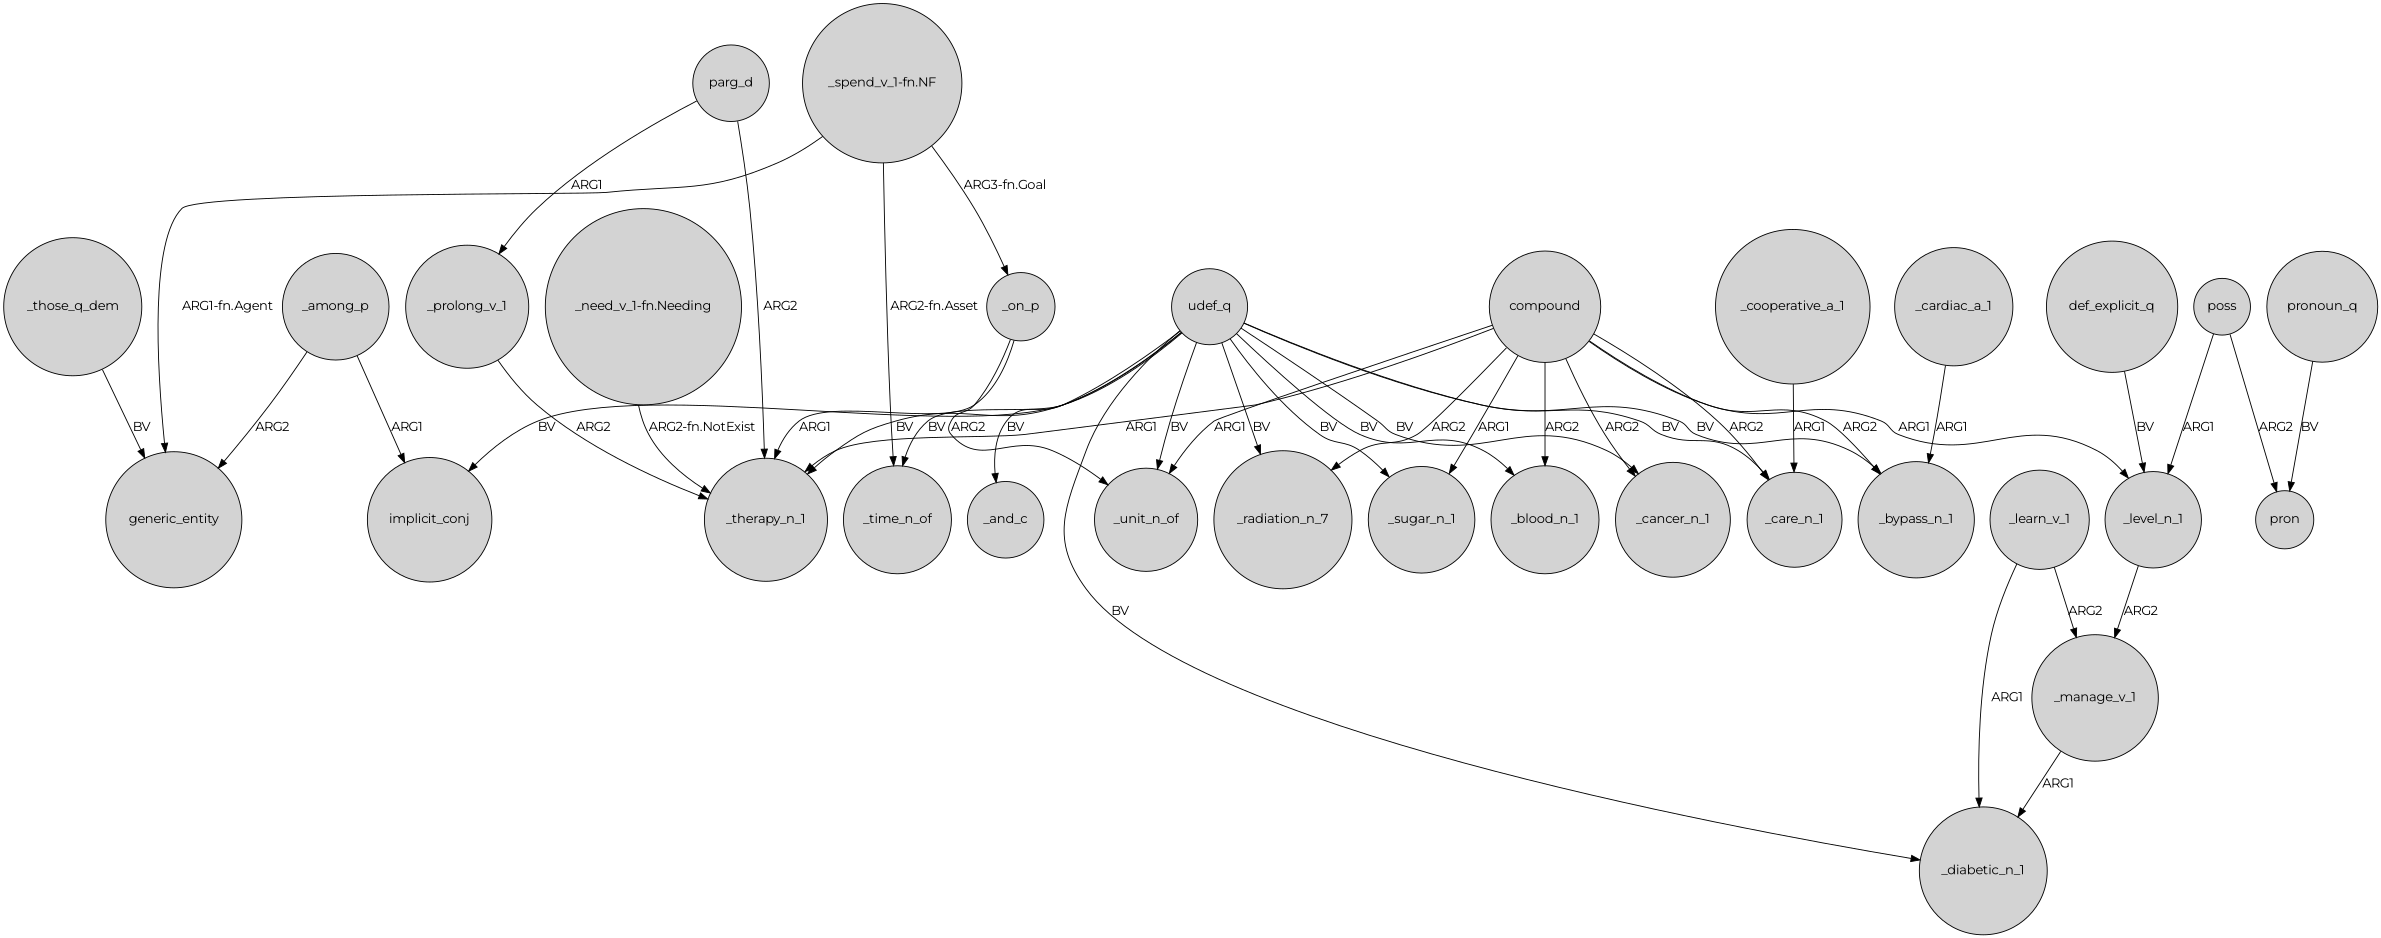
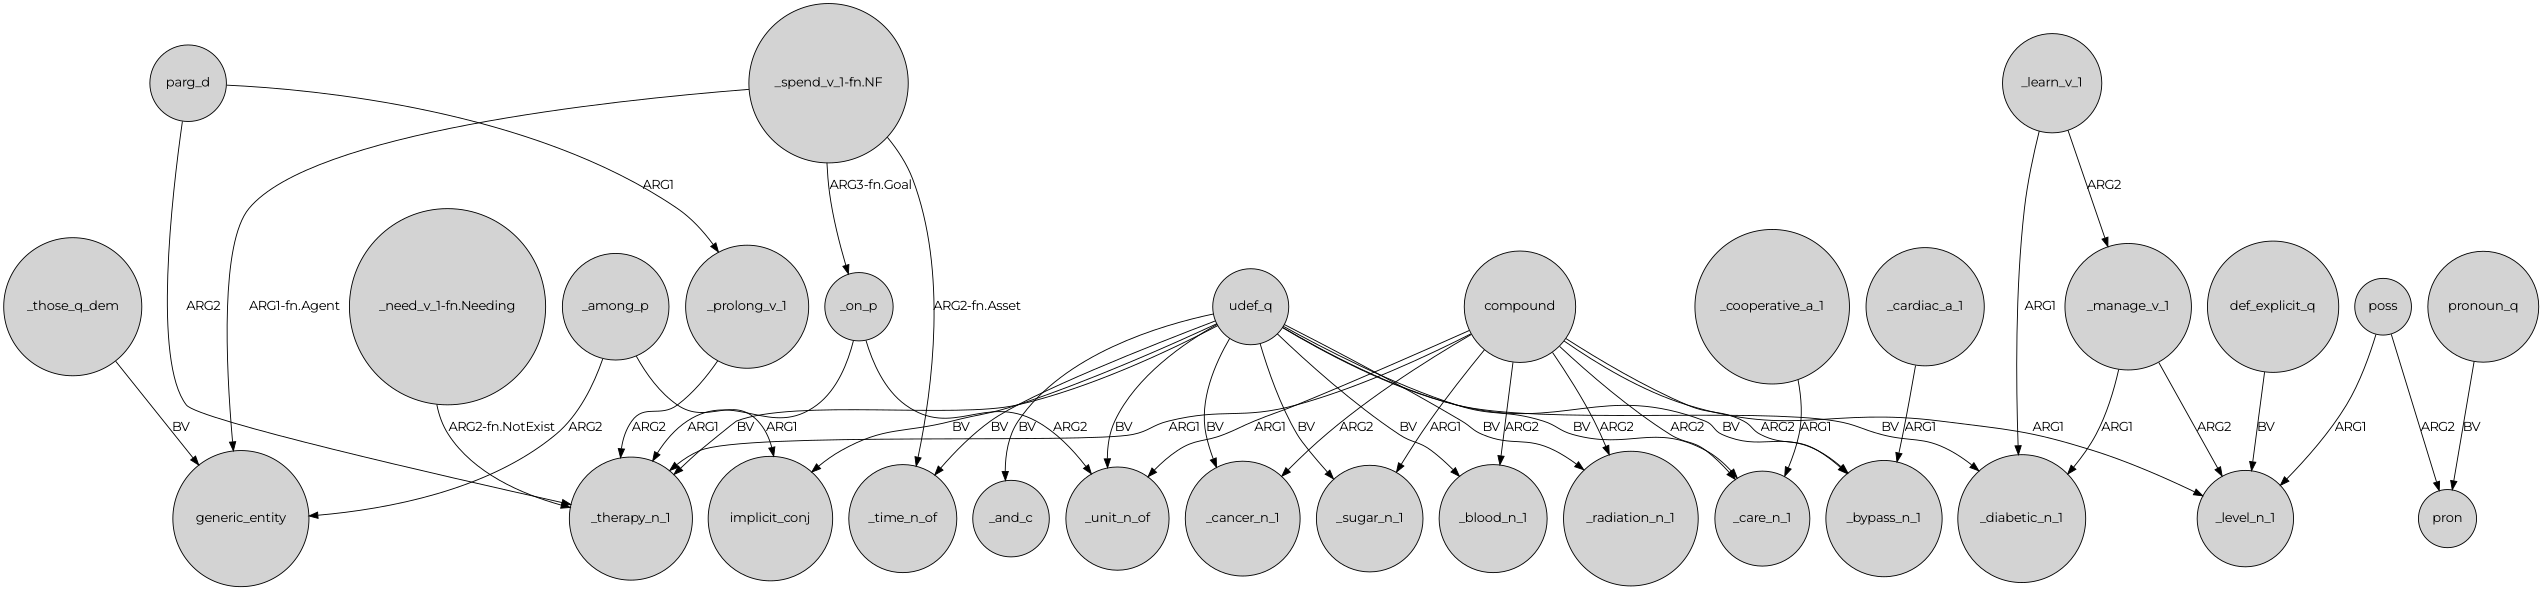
node "_radiation_n_7": label "_radiation_n_7" -> "_radiation_n_1"
edge "_level_n_1" -> "_manage_v_1": reversed
